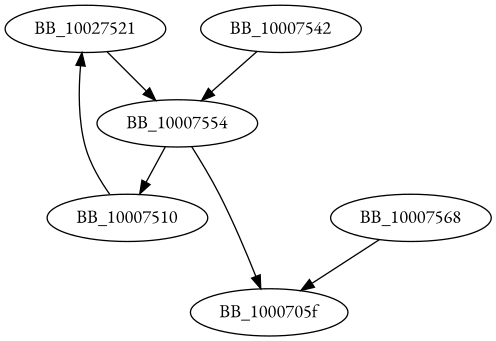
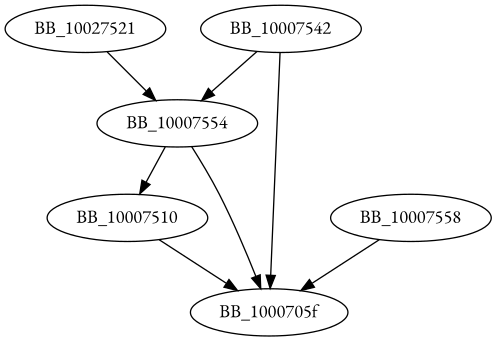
edge "BB_10007510" -> "BB_10027521": now "BB_10007510" -> "BB_1000705f"
edge "BB_10007542" -> "BB_1000705f": added
node "BB_10007568": label "BB_10007568" -> "BB_10007558"
